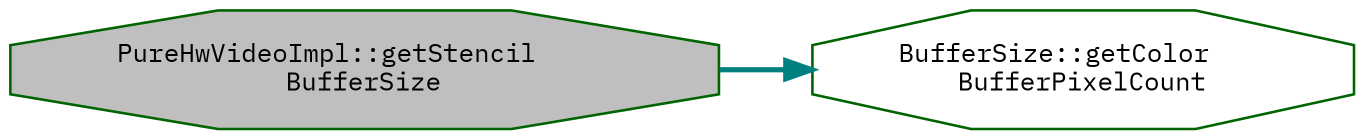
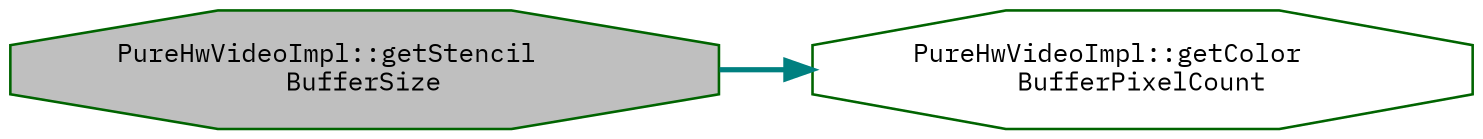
node "BufferSize::getColor BufferPixelCount": label "BufferSize::getColor BufferPixelCount" -> "PureHwVideoImpl::getColor BufferPixelCount"
